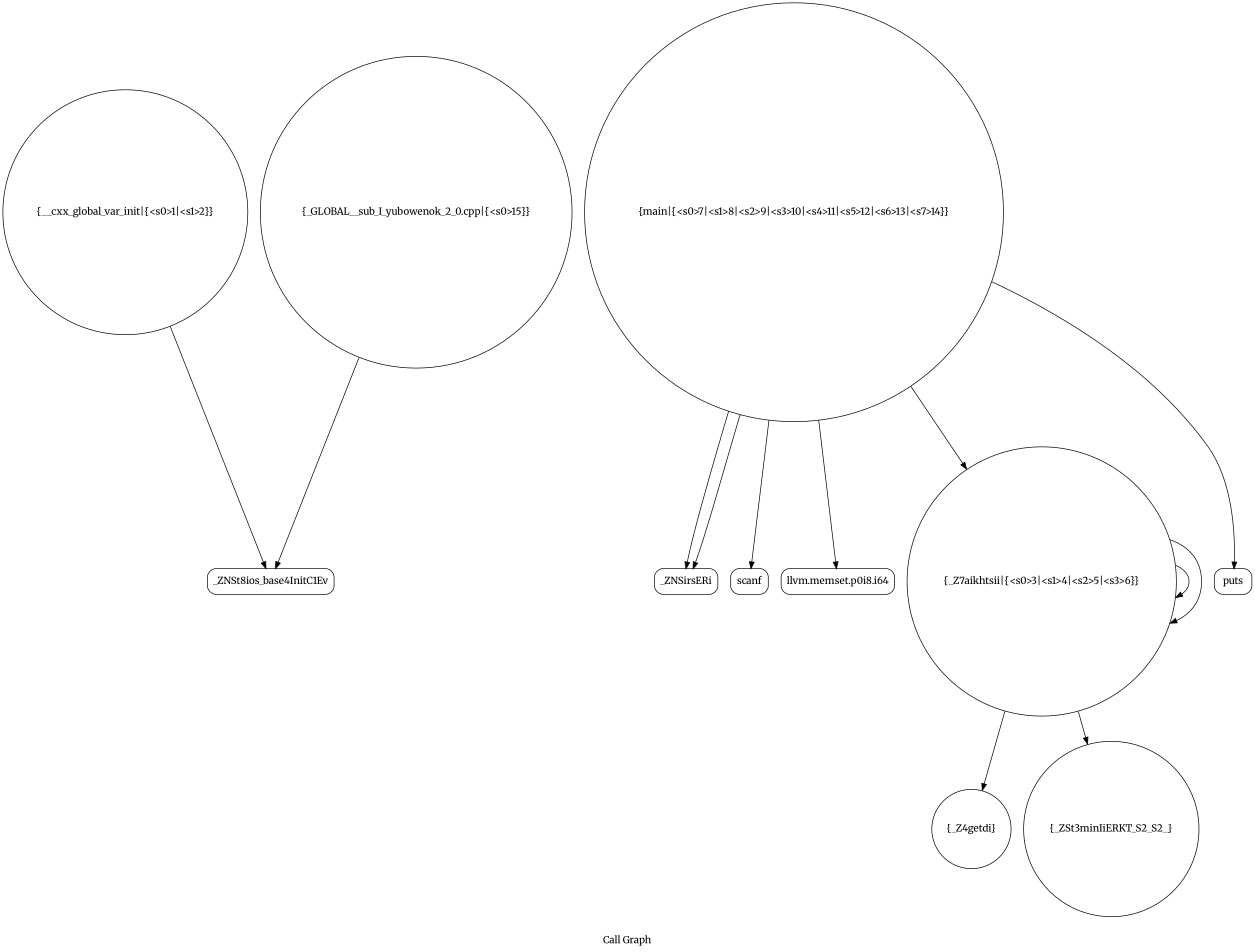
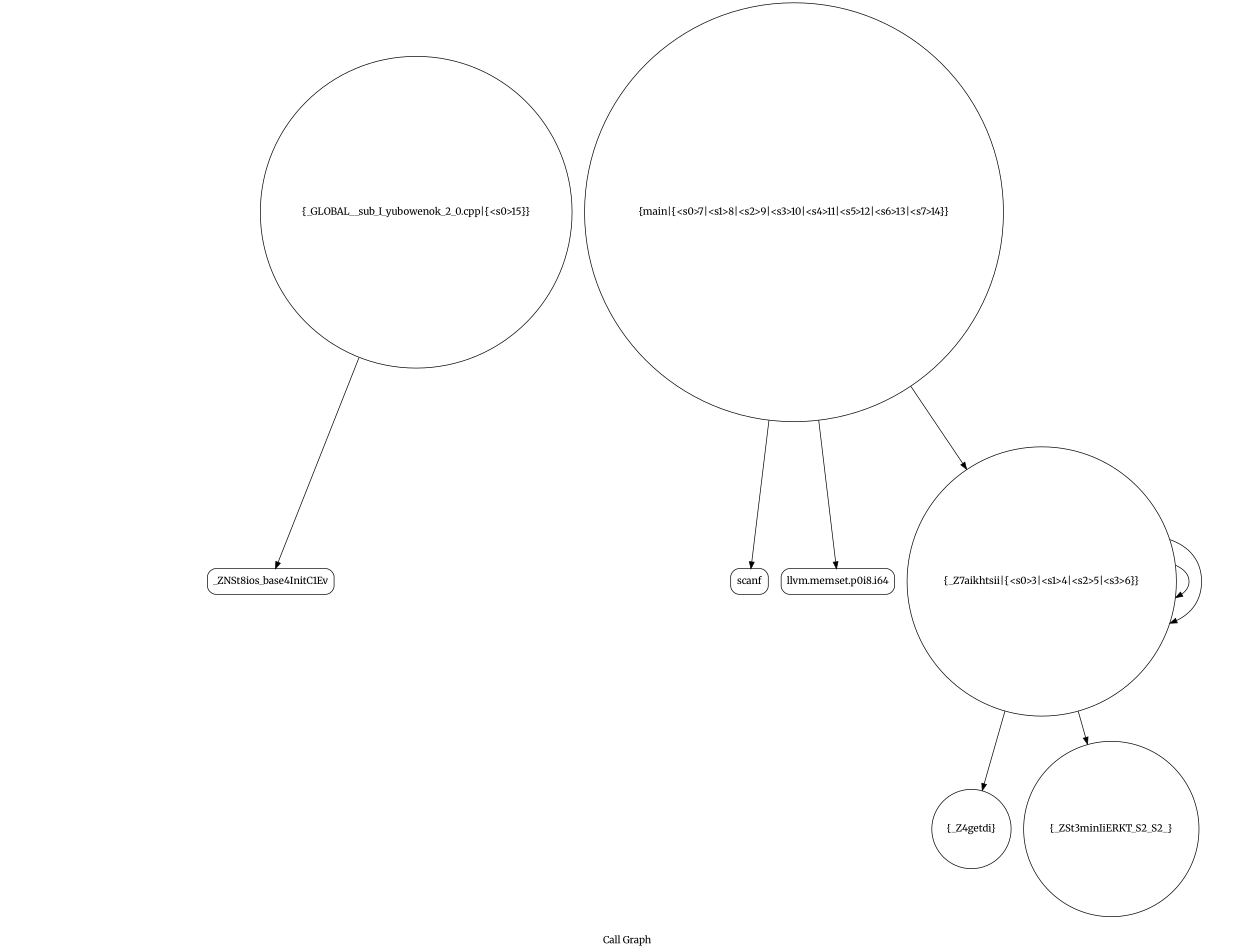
node "{__cxx_global_var_init|{<s0>1|<s1>2}}": removed
node "_ZNSirsERi": removed
node "puts": removed
